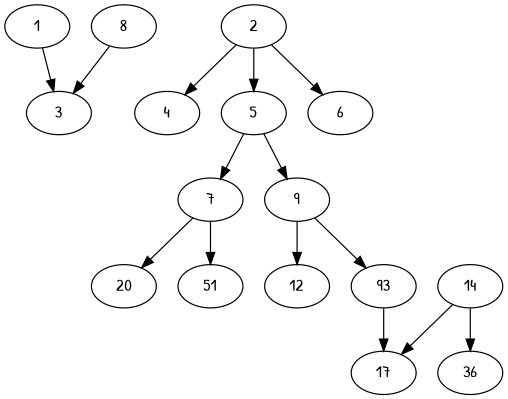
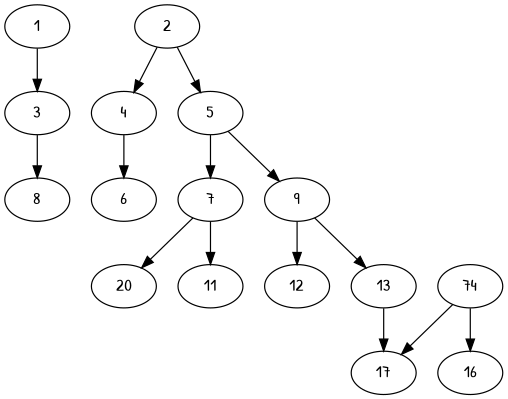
edge "8" -> "3": reversed
edge "2" -> "6": now "4" -> "6"
node "51": label "51" -> "11"
node "93": label "93" -> "13"
node "14": label "14" -> "74"
node "36": label "36" -> "16"
